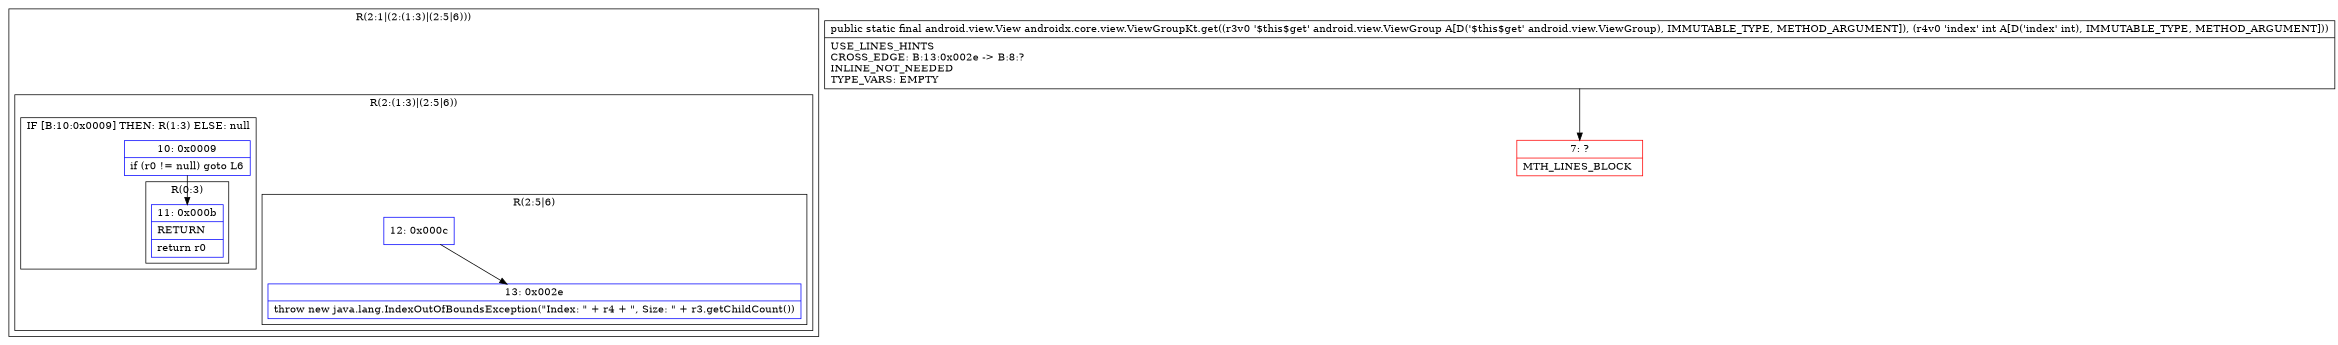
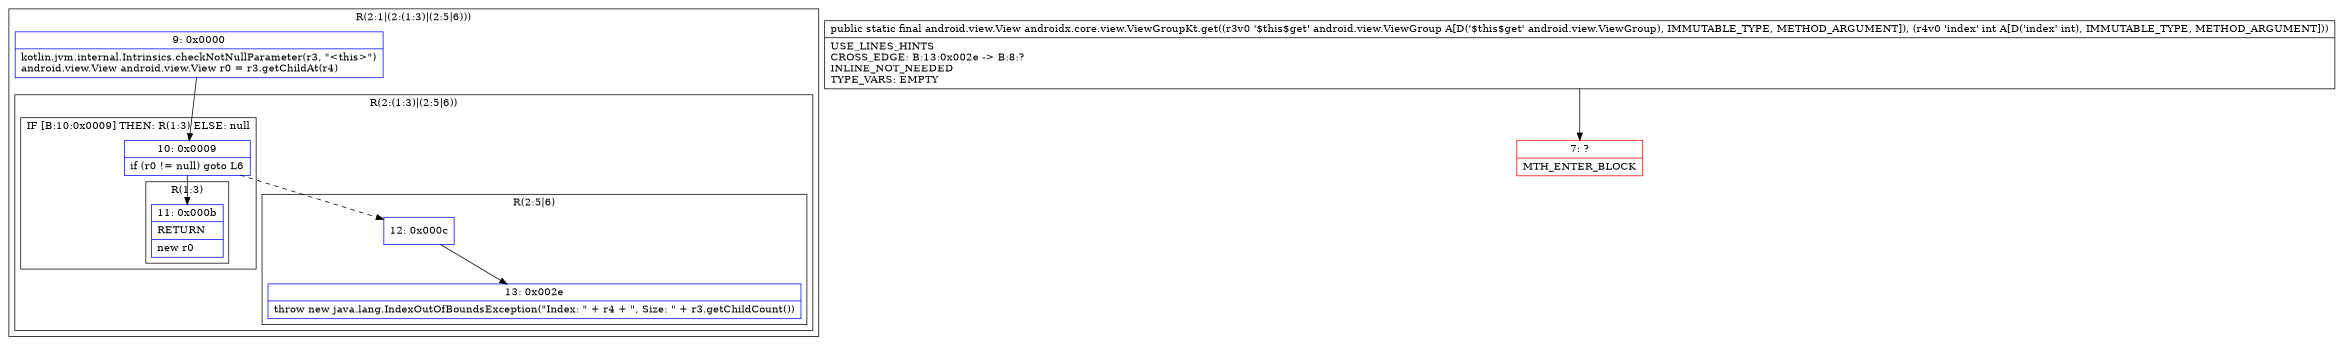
node "9: 0x0000": added
node "7: ?": text "MTH_LINES_BLOCK" -> "MTH_ENTER_BLOCK"
cluster "R(0:3)": label "R(0:3)" -> "R(1:3)"
edge "10: 0x0009" -> "12: 0x000c": added
node "11: 0x000b": text "return r0" -> "new r0"
